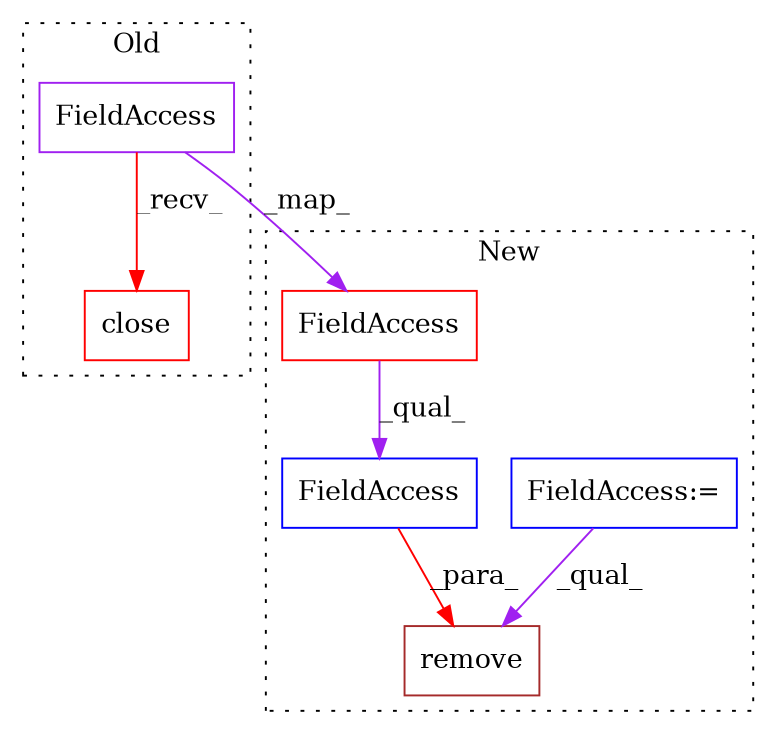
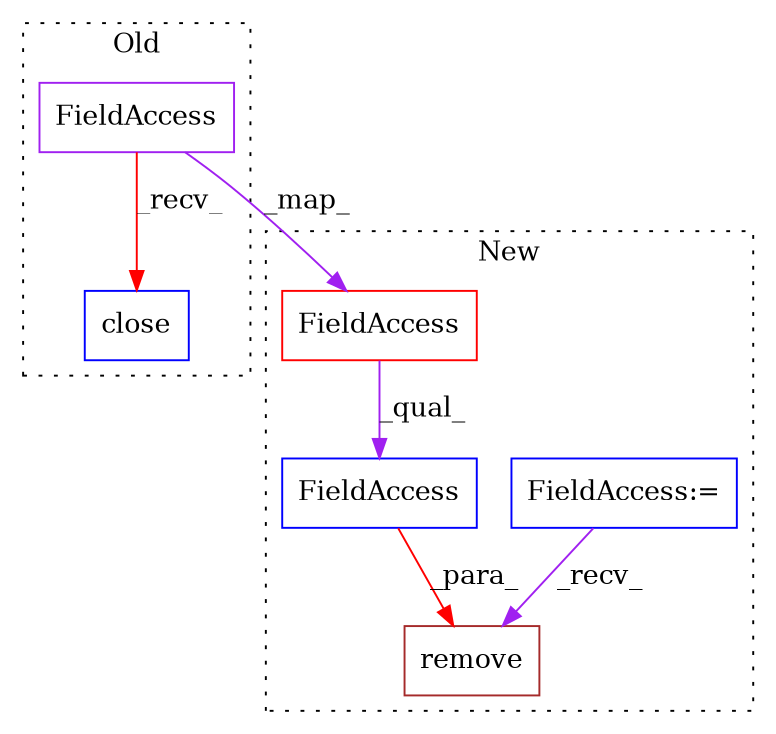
node "close": color red -> blue
edge "FieldAccess:=" -> "remove": label "_qual_" -> "_recv_"
